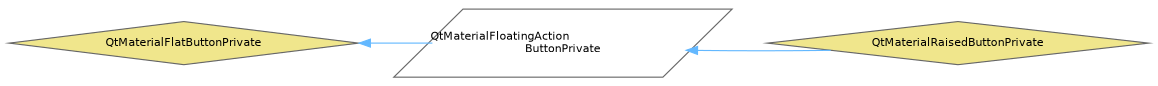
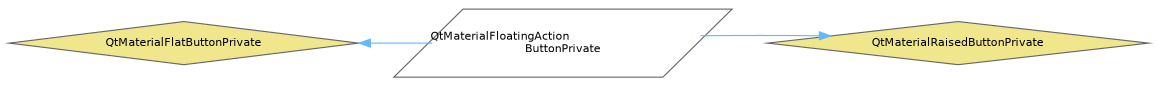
edge "QtMaterialRaisedButtonPrivate" -> "QtMaterialFloatingAction ButtonPrivate": reversed
